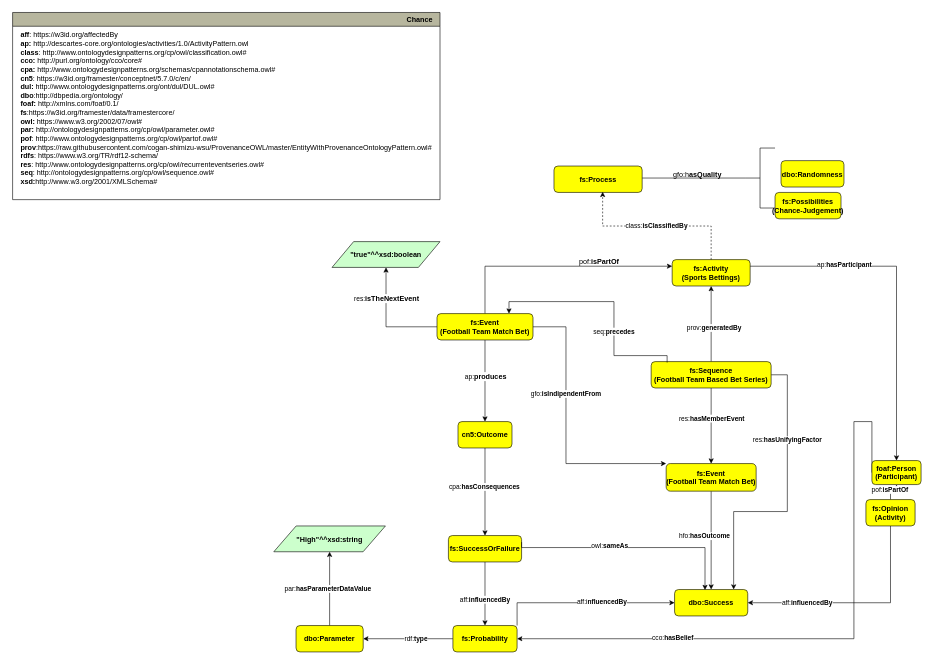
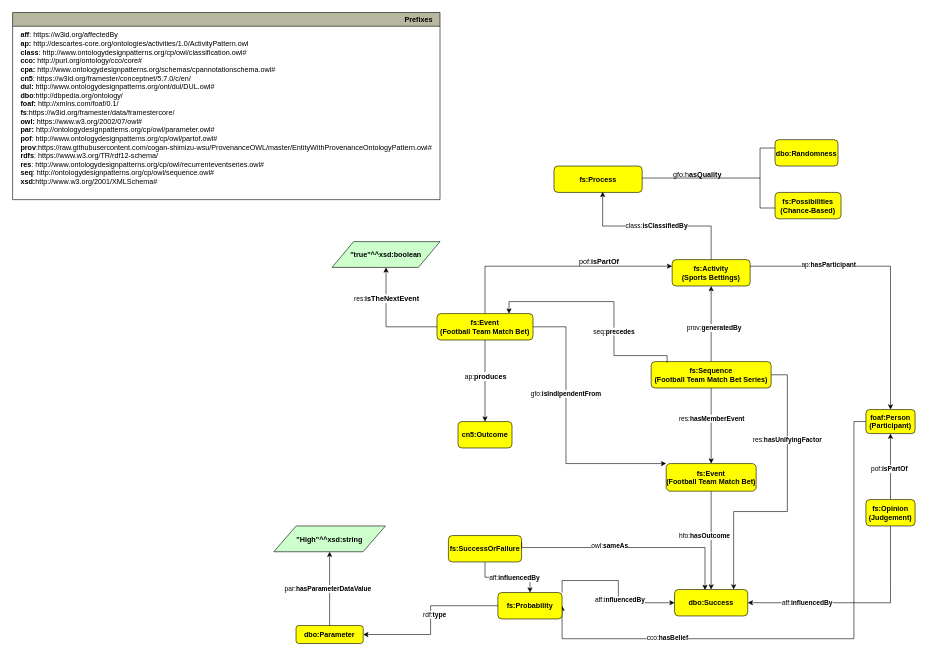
node "Chance": label "Chance" -> "Prefixes"
node "dbo:Randomness": moved (813, 174) -> (807, 153)
node "fs:Possibilities (Chance-Judgement)": label "fs:Possibilities (Chance-Judgement)" -> "fs:Possibilities (Chance-Based)"
edge "fs:Activity (Sports Bettings)" -> "fs:Process": style dashed -> solid
node "fs:Sequence (Football Team Based Bet Series)": label "fs:Sequence (Football Team Based Bet Series)" -> "fs:Sequence (Football Team Match Bet Series)"
node "foaf:Person (Participant)": moved (897, 473) -> (891, 422)
edge "cn5:Outcome" -> "fs:SuccessOrFailure": removed, label "cpa:hasConsequences"
node "fs:Opinion (Activity)": label "fs:Opinion (Activity)" -> "fs:Opinion (Judgement)"
node "dbo:Parameter": size 67x26 -> 67x18
node "fs:Probability": moved (485, 639) -> (530, 606)
